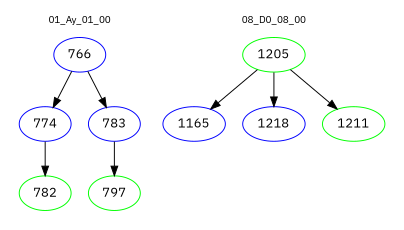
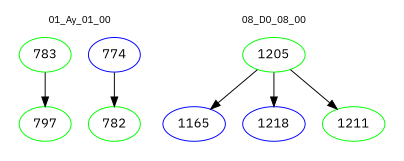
node "766": removed
node "783": color blue -> green
